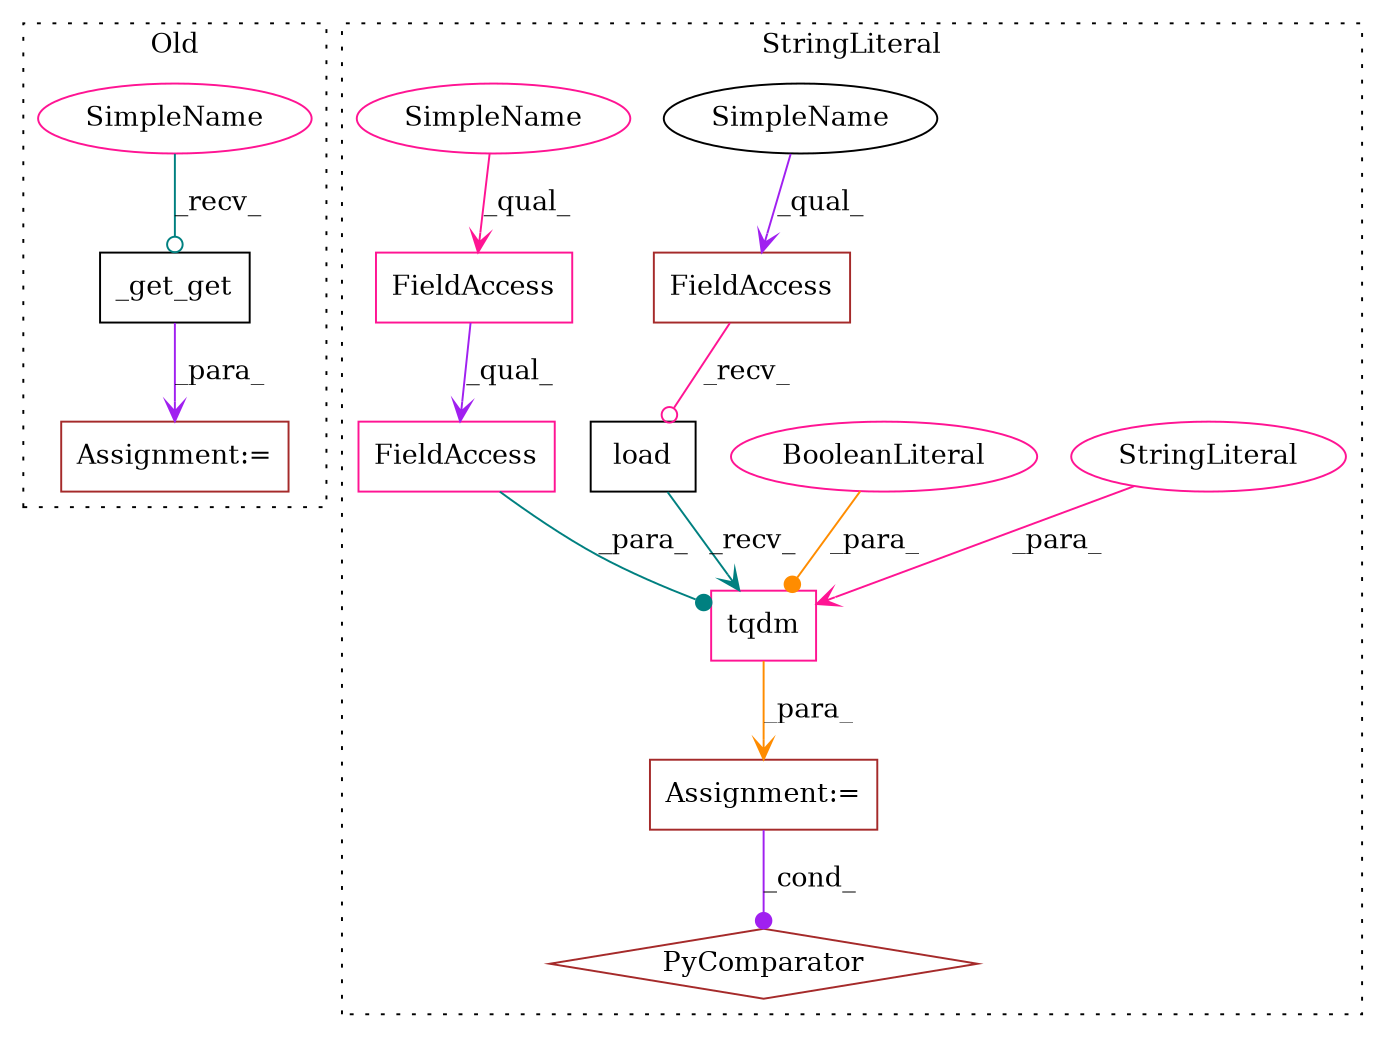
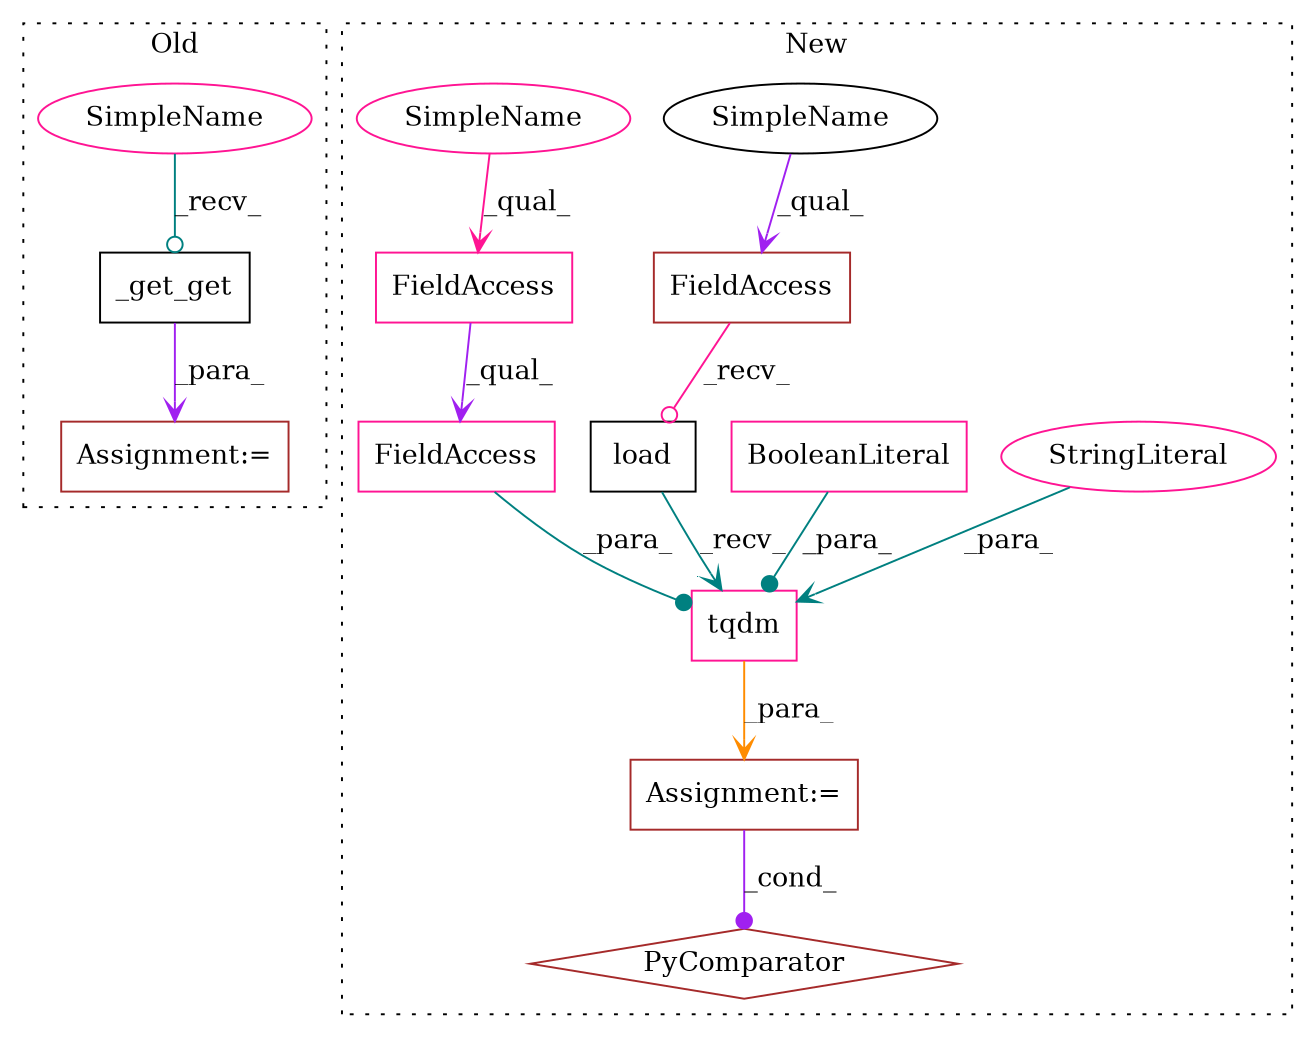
cluster "StringLiteral": label "StringLiteral" -> "New"
node "BooleanLiteral": shape ellipse -> box
edge "BooleanLiteral" -> "tqdm": color darkorange -> teal
edge "StringLiteral" -> "tqdm": color deeppink -> teal
